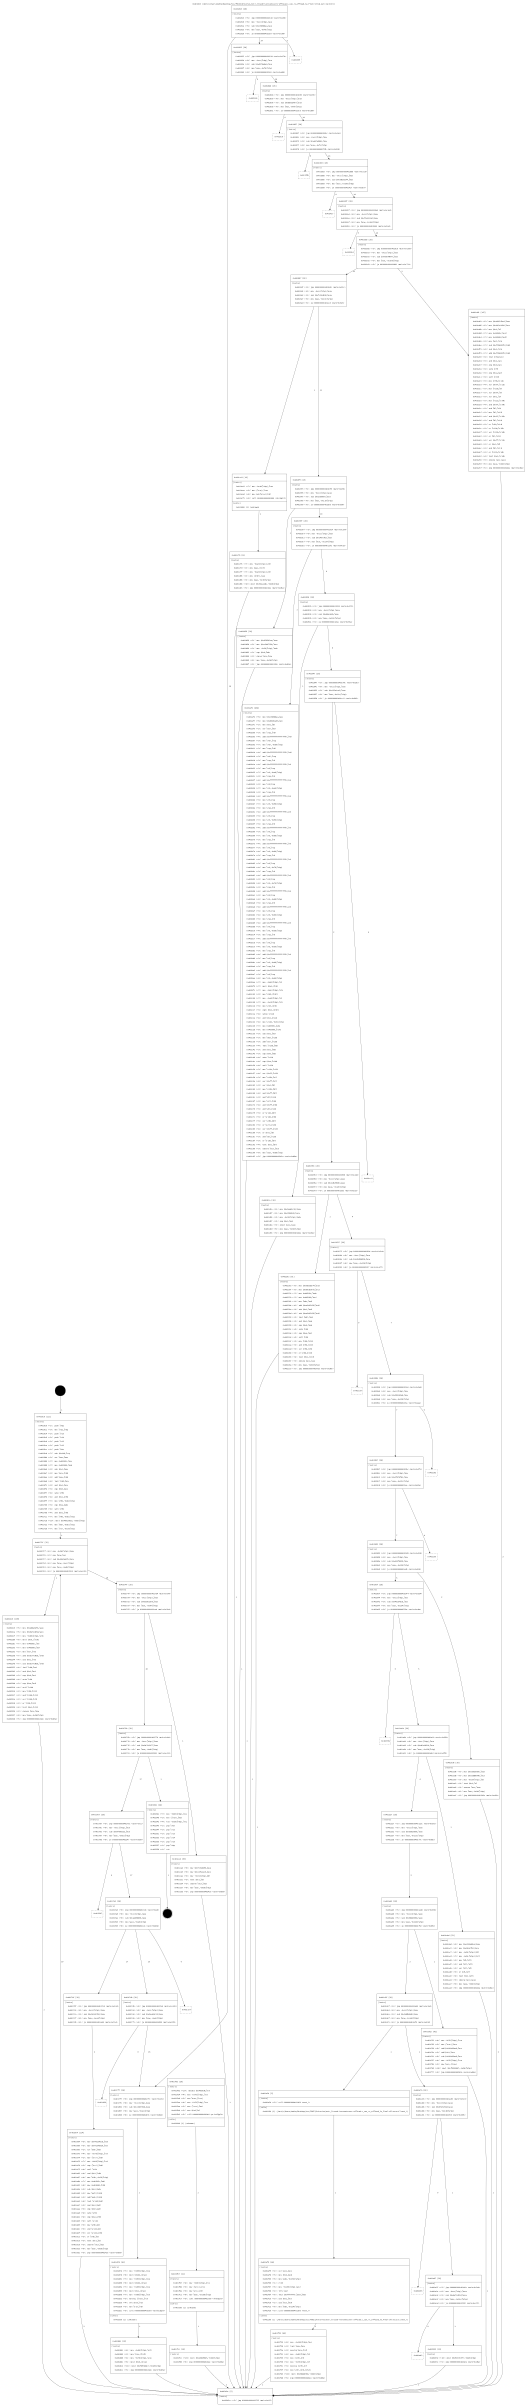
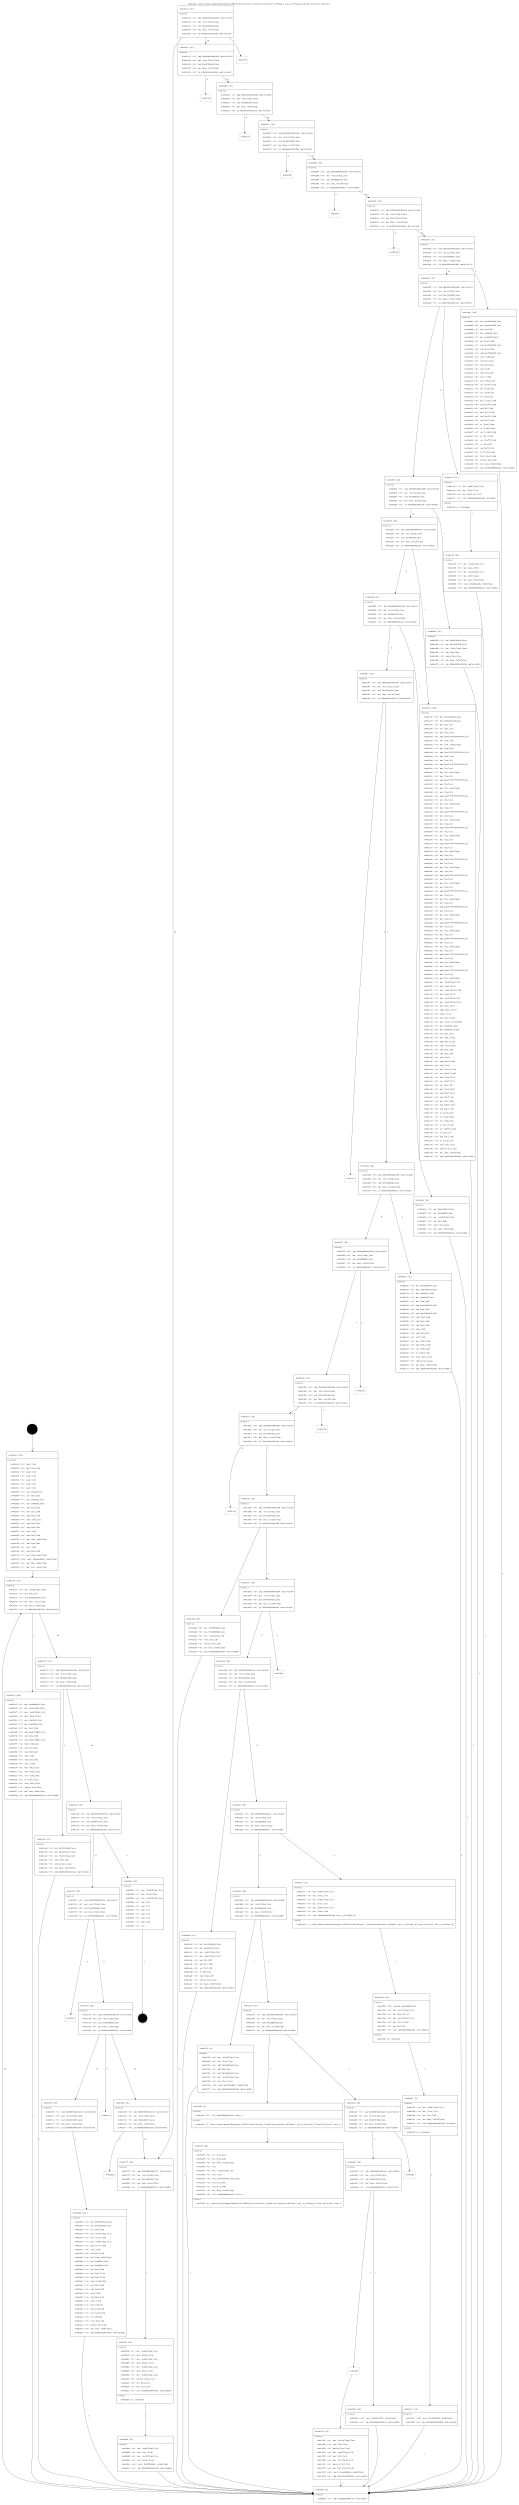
node "0x401f7c [30]": added
edge "0x401ef9 [44]" -> "0x401f25 [45]": now "0x401ab3" -> "0x401f25 [45]"
